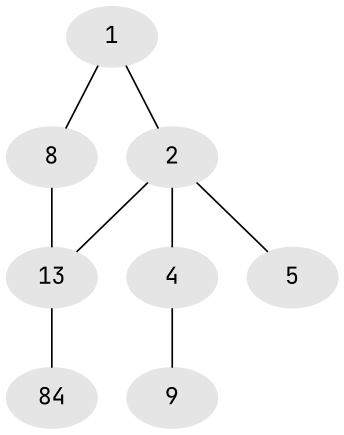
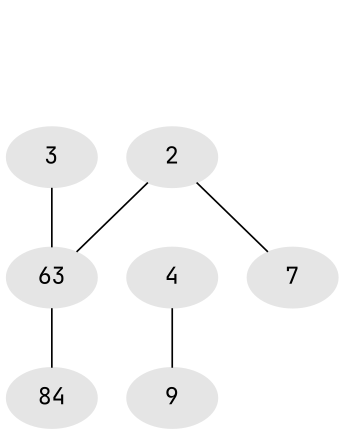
node "1": removed
node "8": label "8" -> "3"
edge "2" -- "4": removed
node "13": label "13" -> "63"
node "5": label "5" -> "7"
